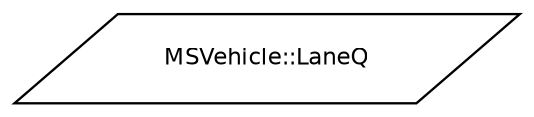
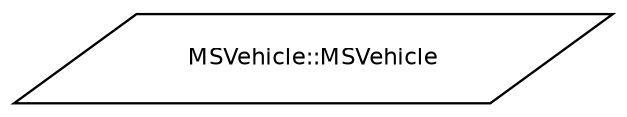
node "MSVehicle::LaneQ": label "MSVehicle::LaneQ" -> "MSVehicle::MSVehicle"
